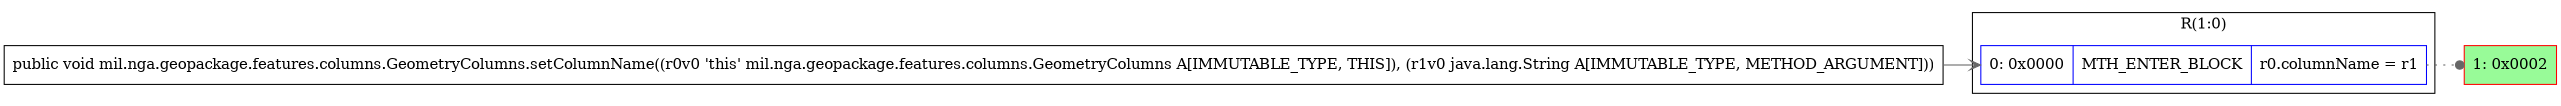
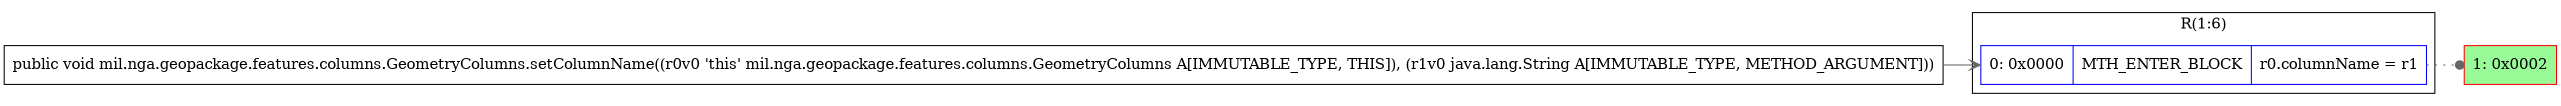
cluster "R(1:0)": label "R(1:0)" -> "R(1:6)"
